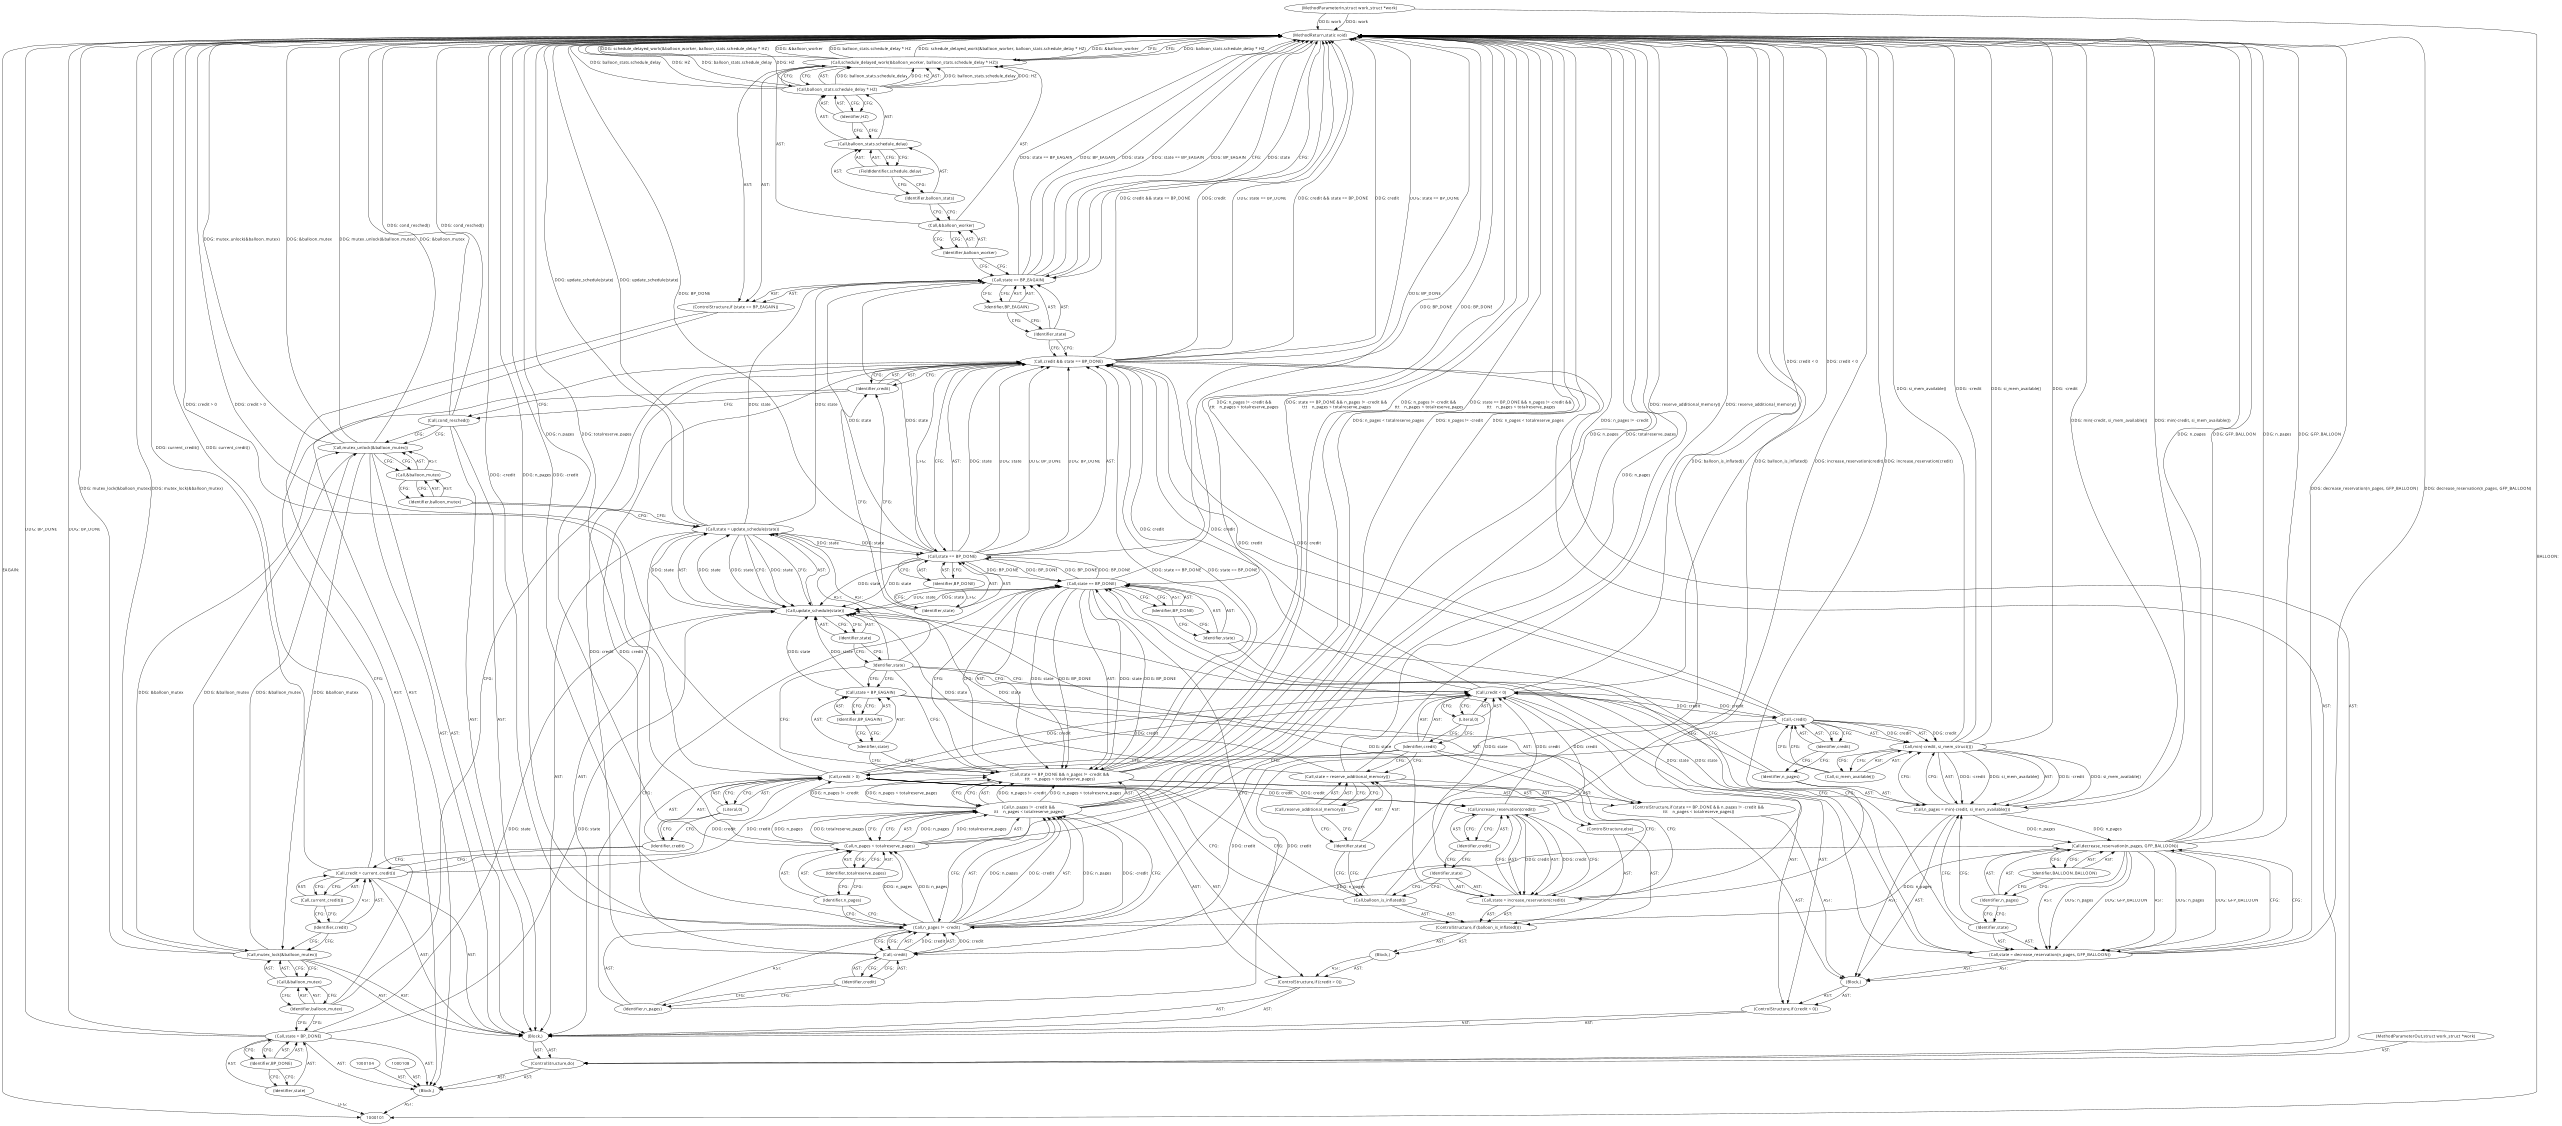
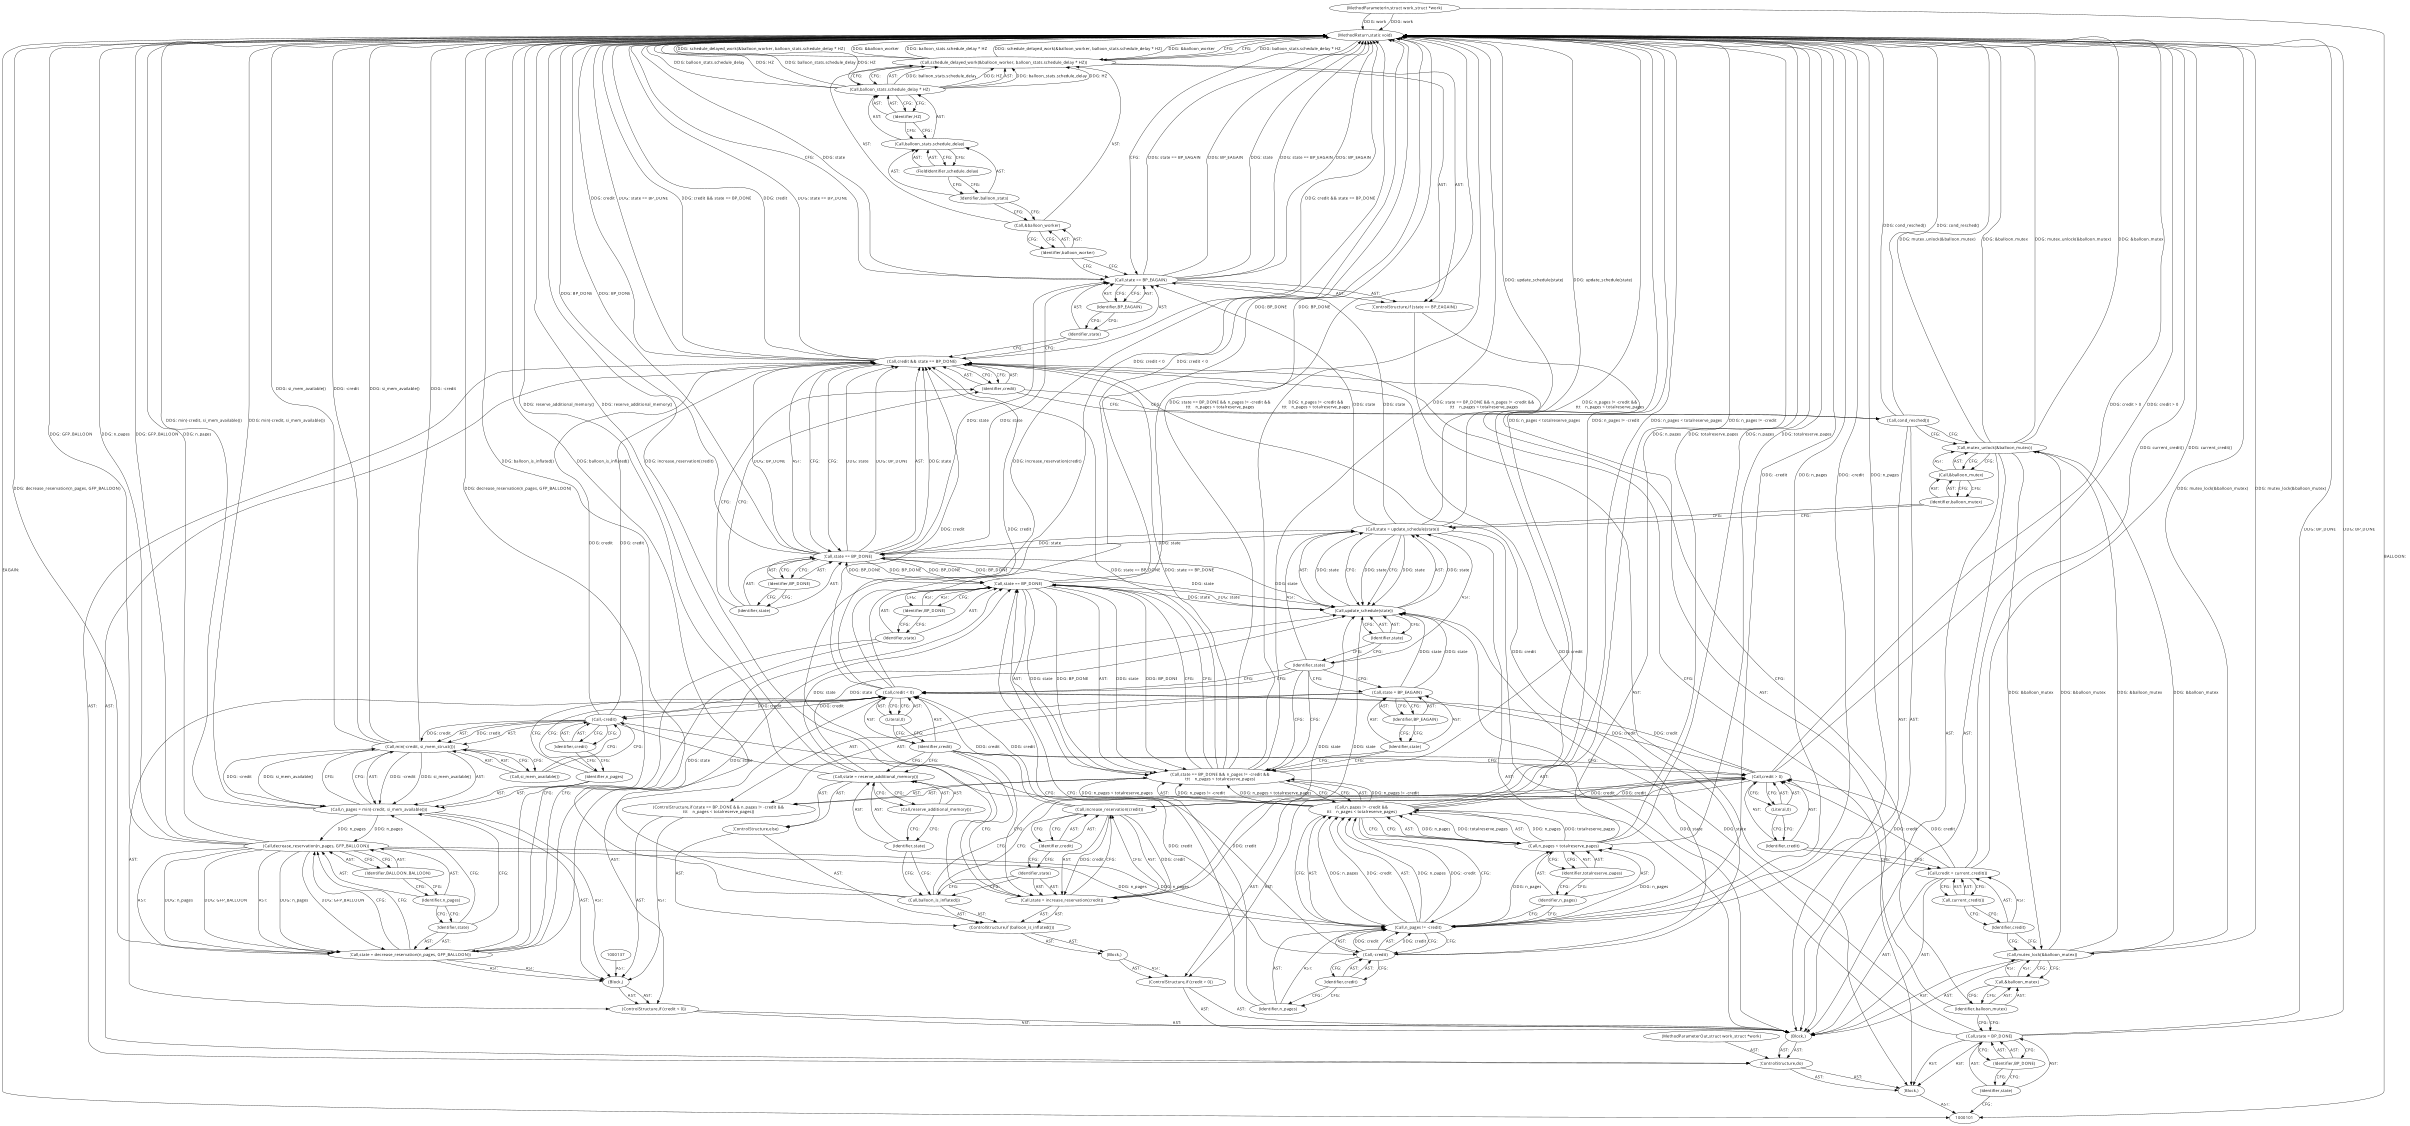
node "1000137": added
node "1000104": removed
node "1000108": removed
